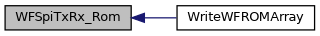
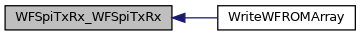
node "WFSpiTxRx_Rom": label "WFSpiTxRx_Rom" -> "WFSpiTxRx_WFSpiTxRx"
